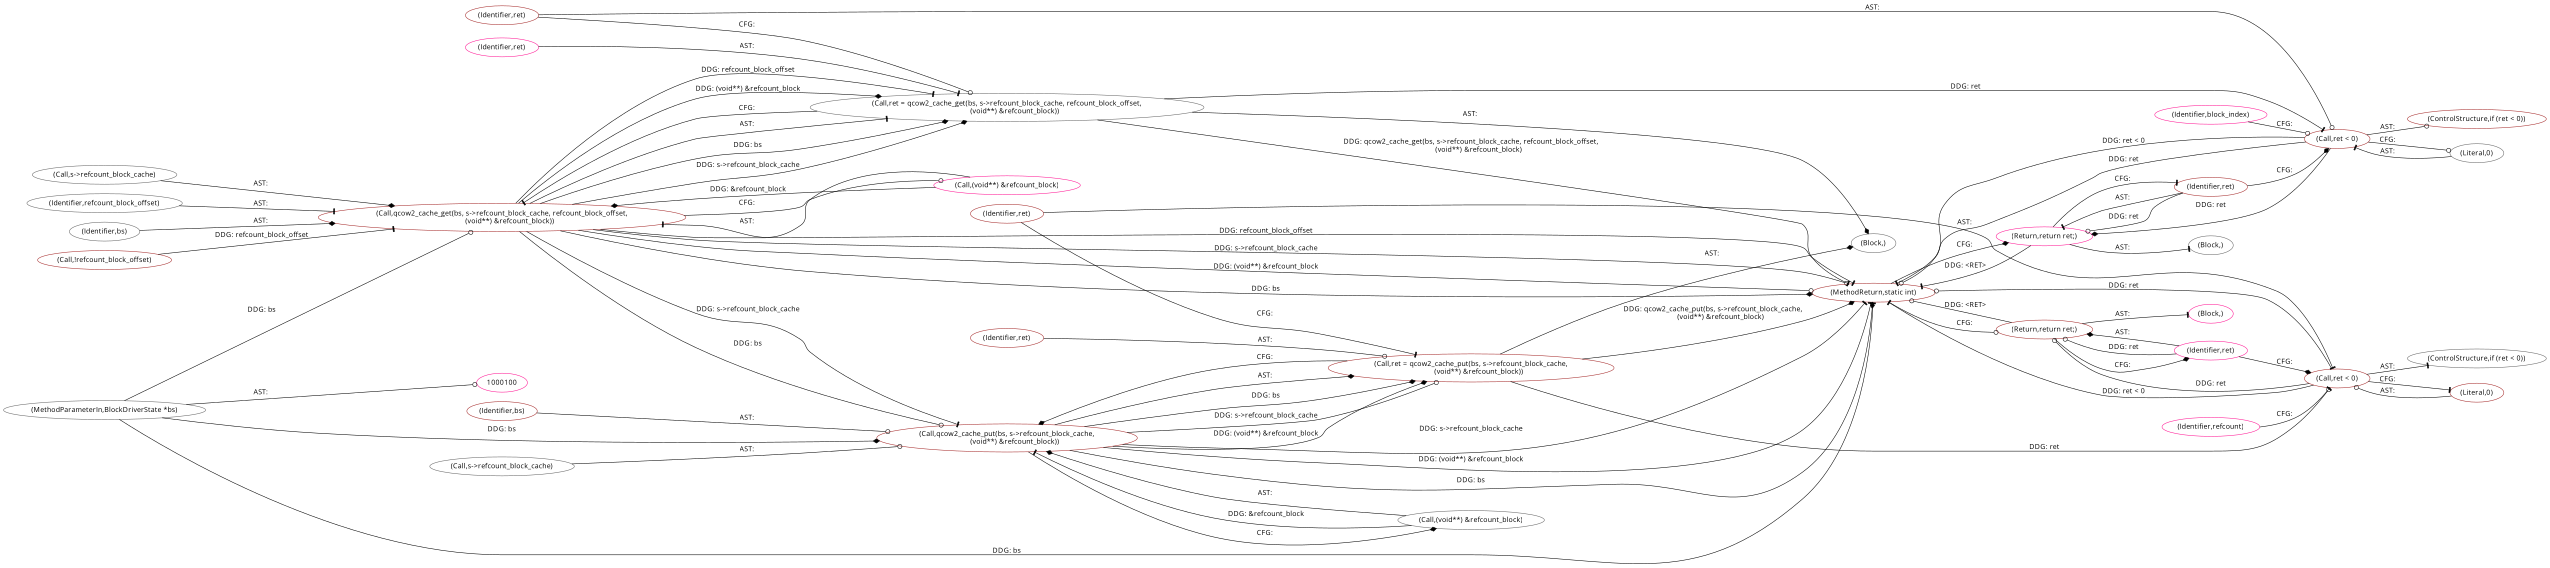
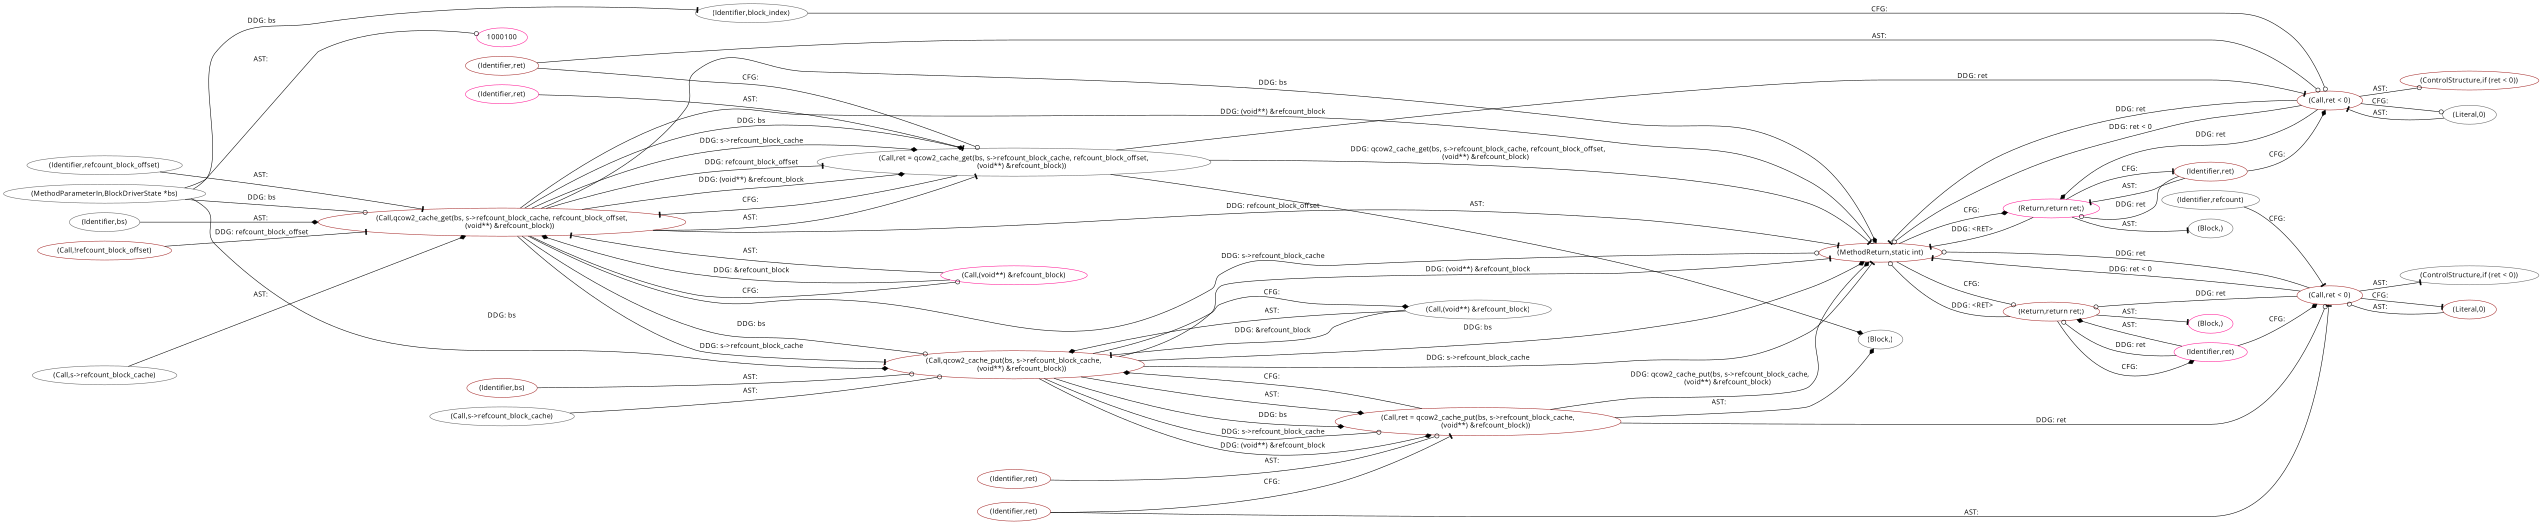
node "(Identifier,block_index)": color deeppink -> gray40
node "(Identifier,refcount)": color deeppink -> gray40
edge "(MethodParameterIn,BlockDriverState *bs)" -> "(MethodReturn,static int)": now "(MethodParameterIn,BlockDriverState *bs)" -> "(Identifier,block_index)"
